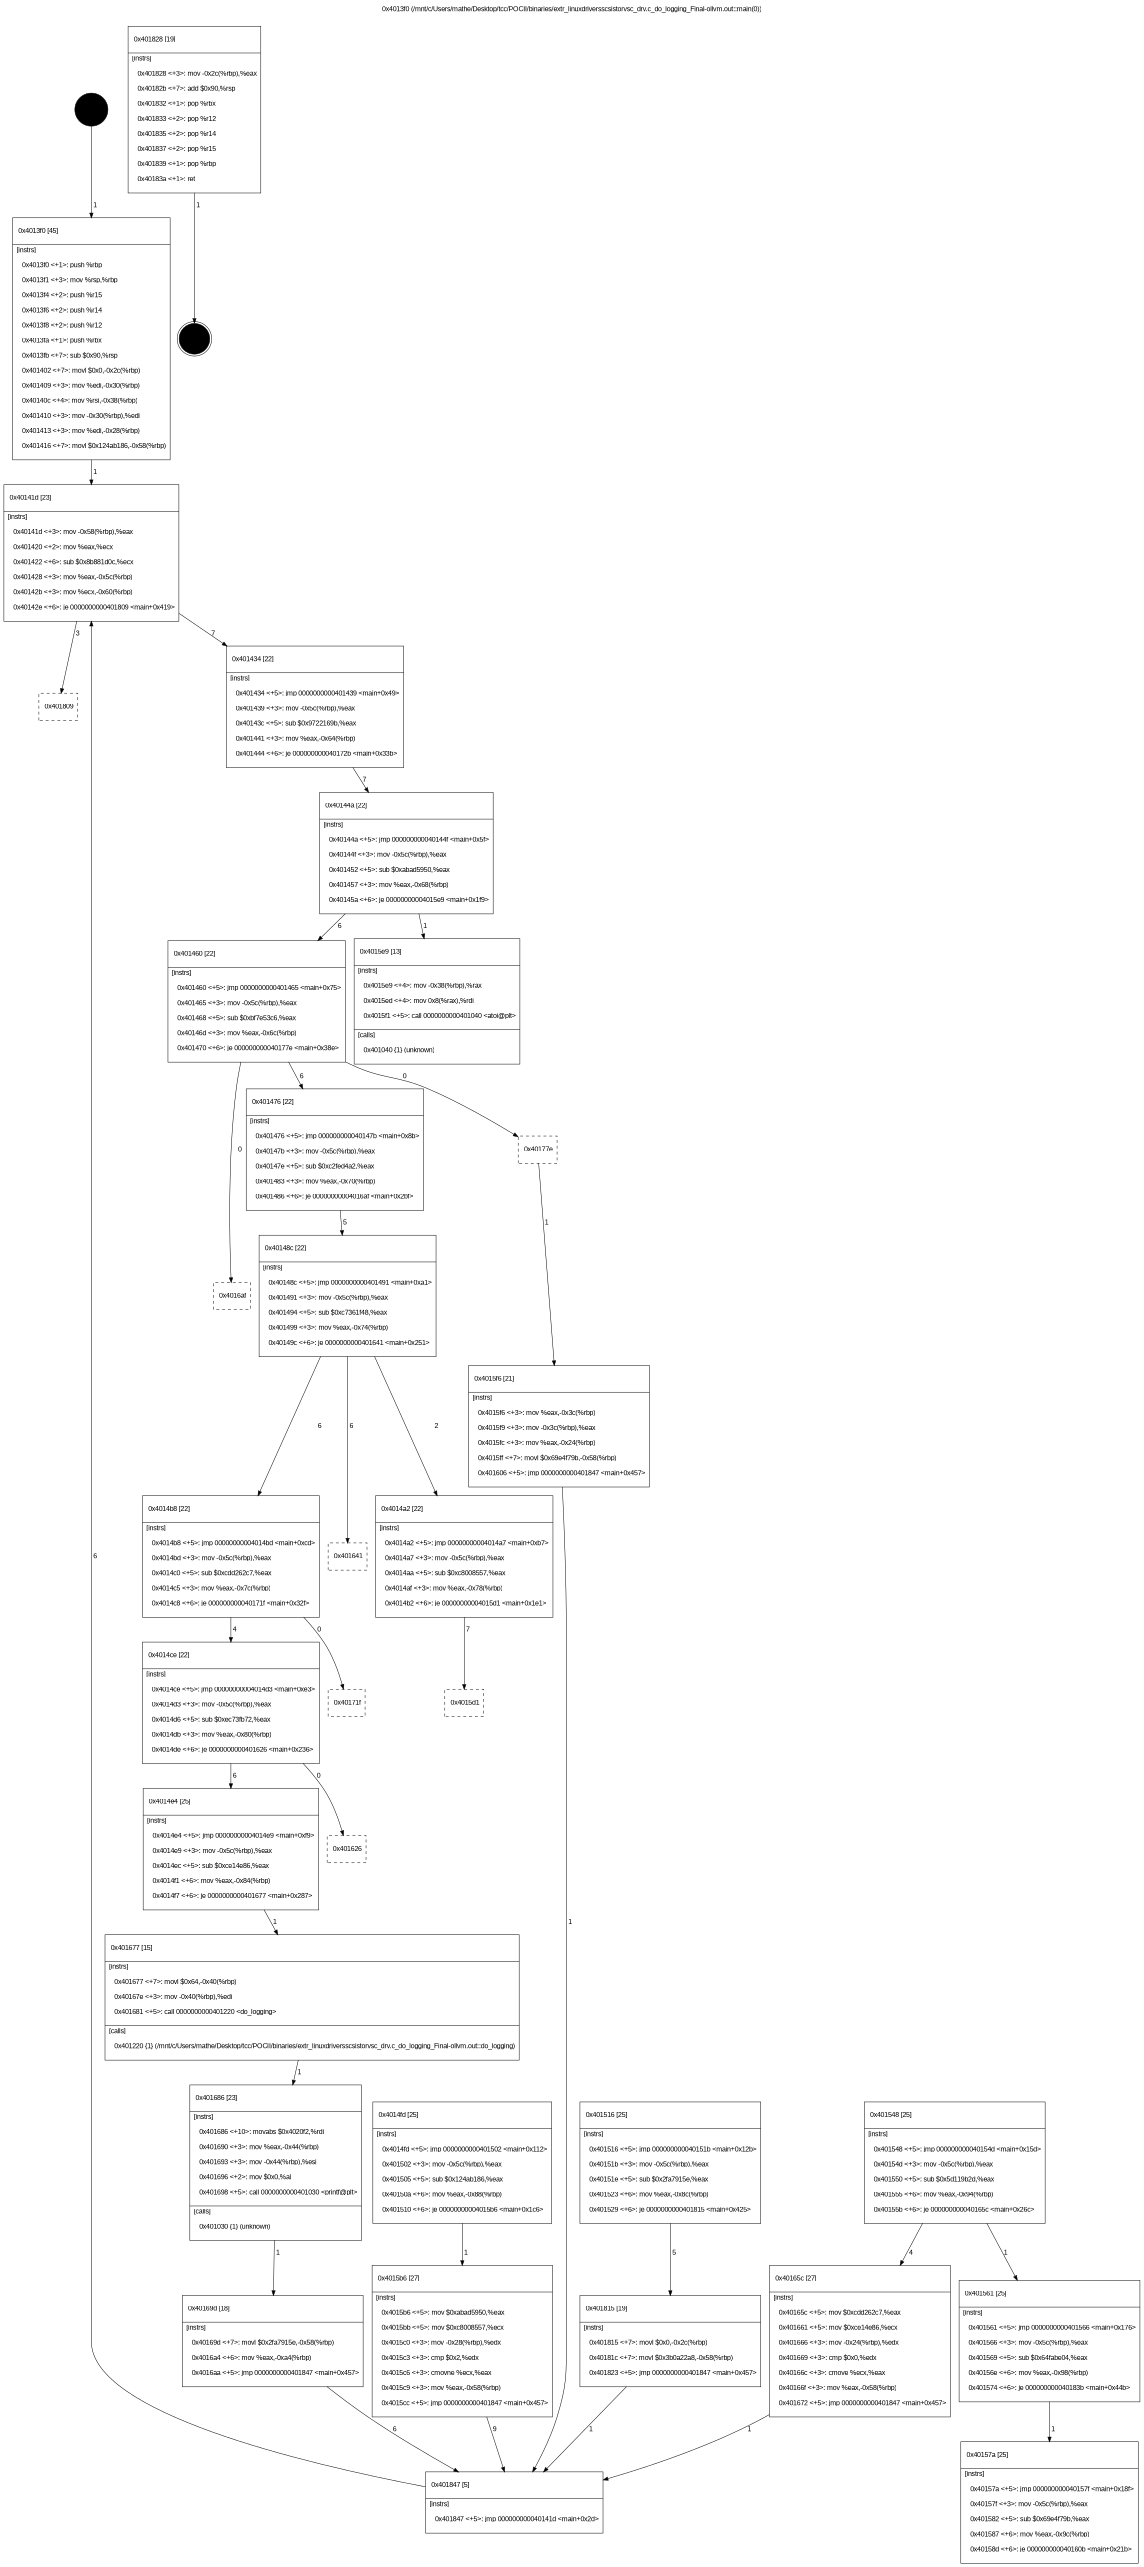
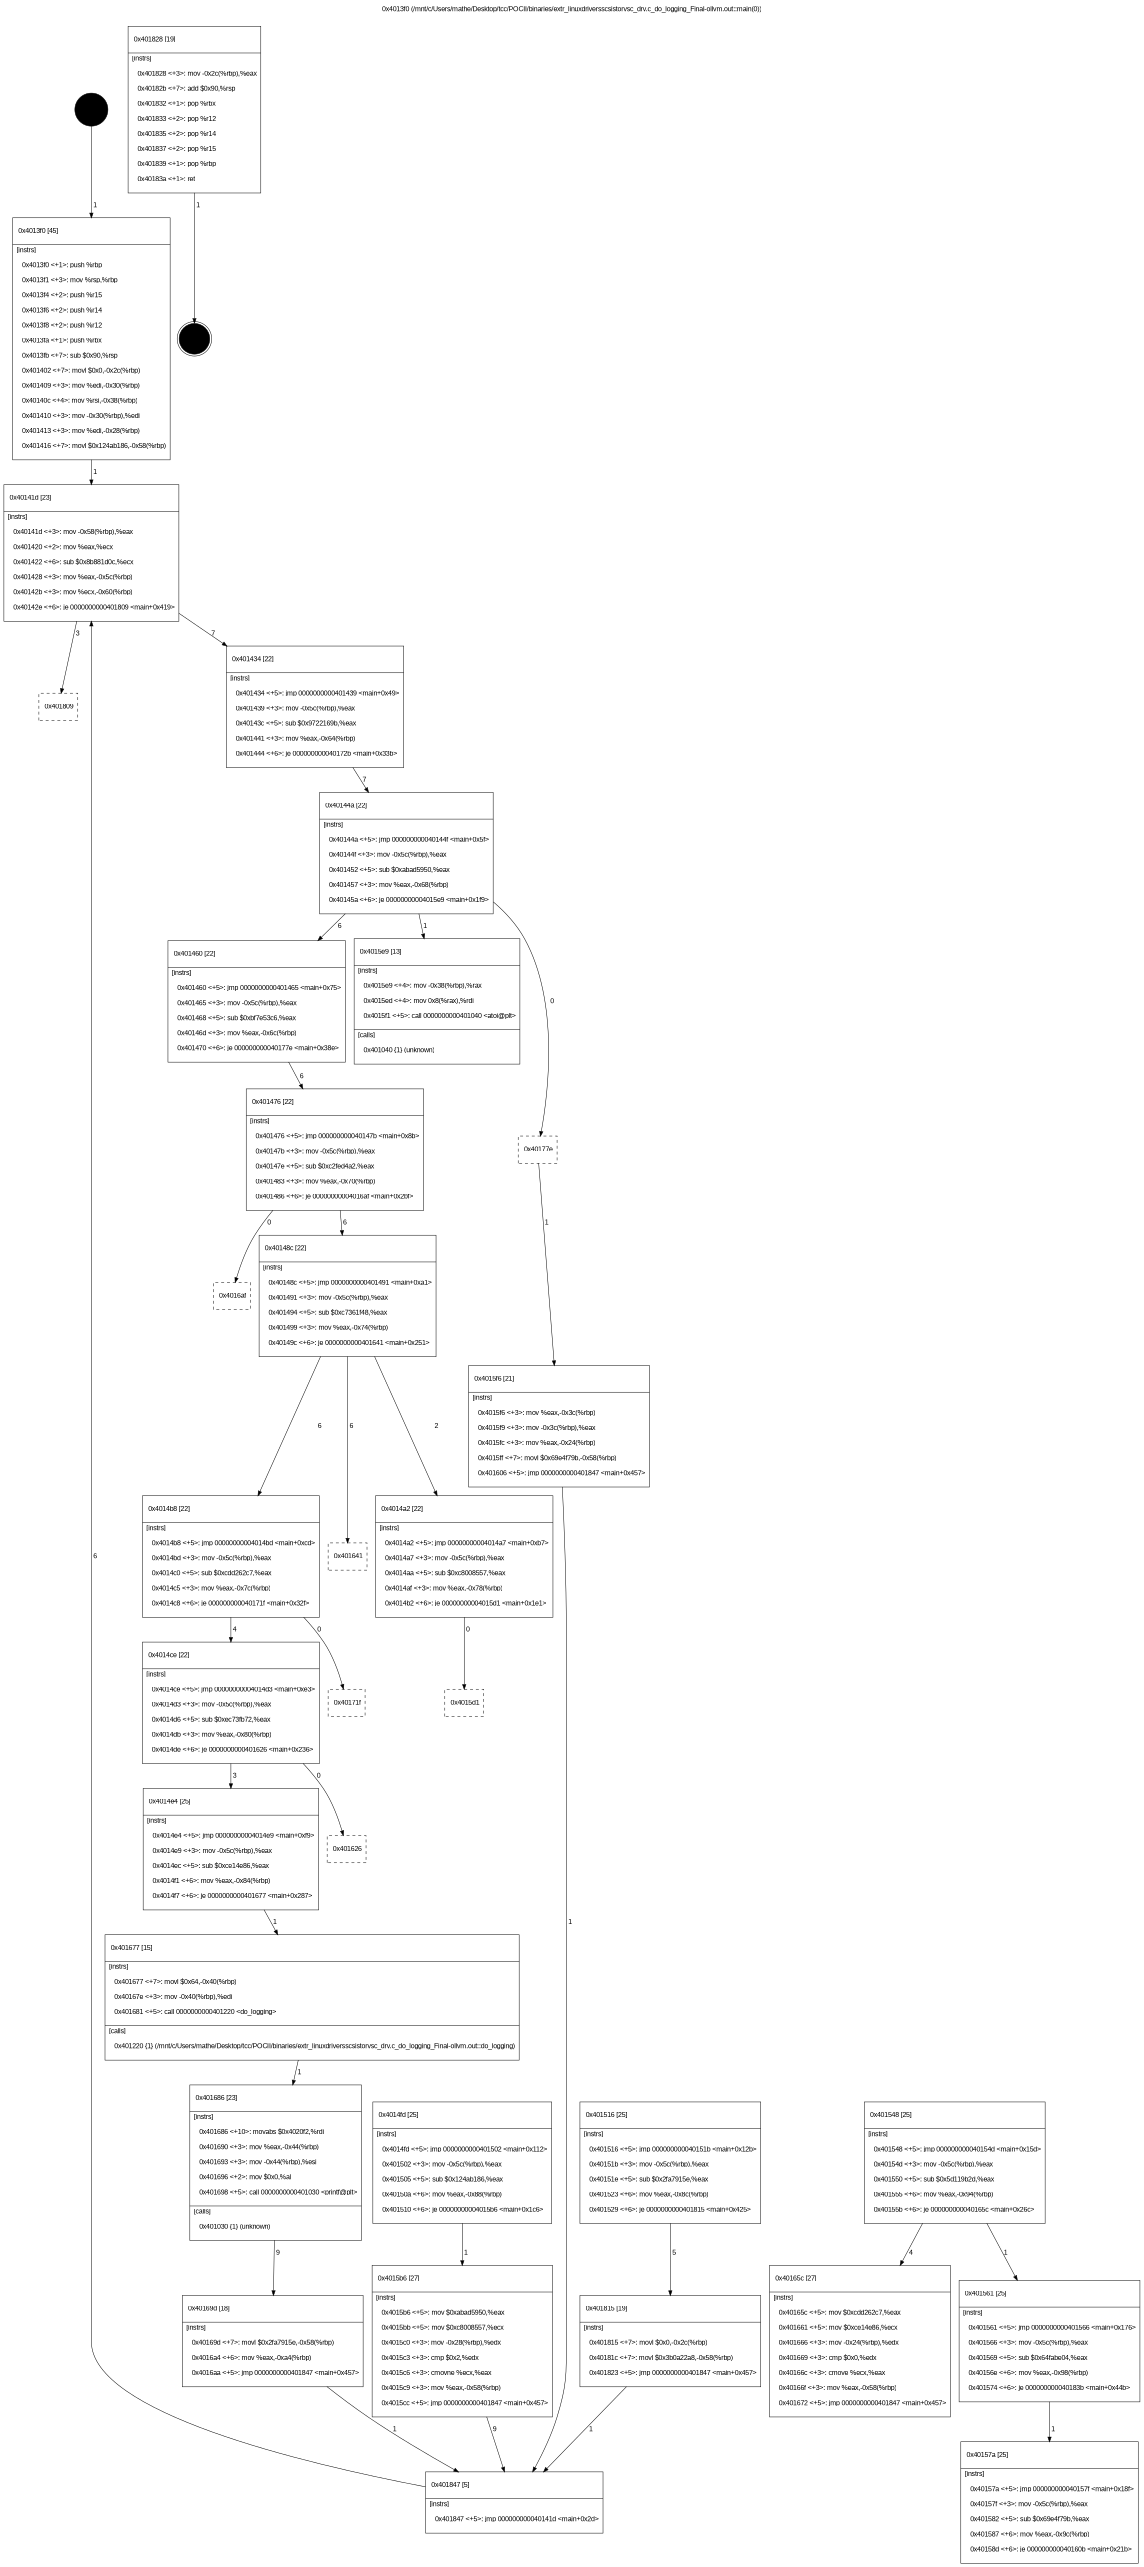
edge "0x401460 [22]" -> "0x40177e": now "0x40144a [22]" -> "0x40177e"
edge "0x401460 [22]" -> "0x4016af": now "0x401476 [22]" -> "0x4016af"
edge "0x401476 [22]" -> "0x40148c [22]": label " 5" -> " 6"
edge "0x4014a2 [22]" -> "0x4015d1": label " 7" -> " 0"
edge "0x4014ce [22]" -> "0x4014e4 [25]": label " 6" -> " 3"
edge "0x401686 [23]" -> "0x40169d [18]": label " 1" -> " 9"
edge "0x40169d [18]" -> "0x401847 [5]": label " 6" -> " 1"
edge "0x40165c [27]" -> "0x401847 [5]": removed, label "1"
